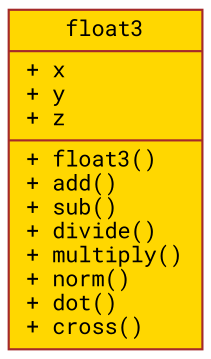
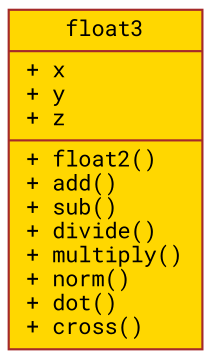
node "float3": text "+ float3()" -> "+ float2()"
